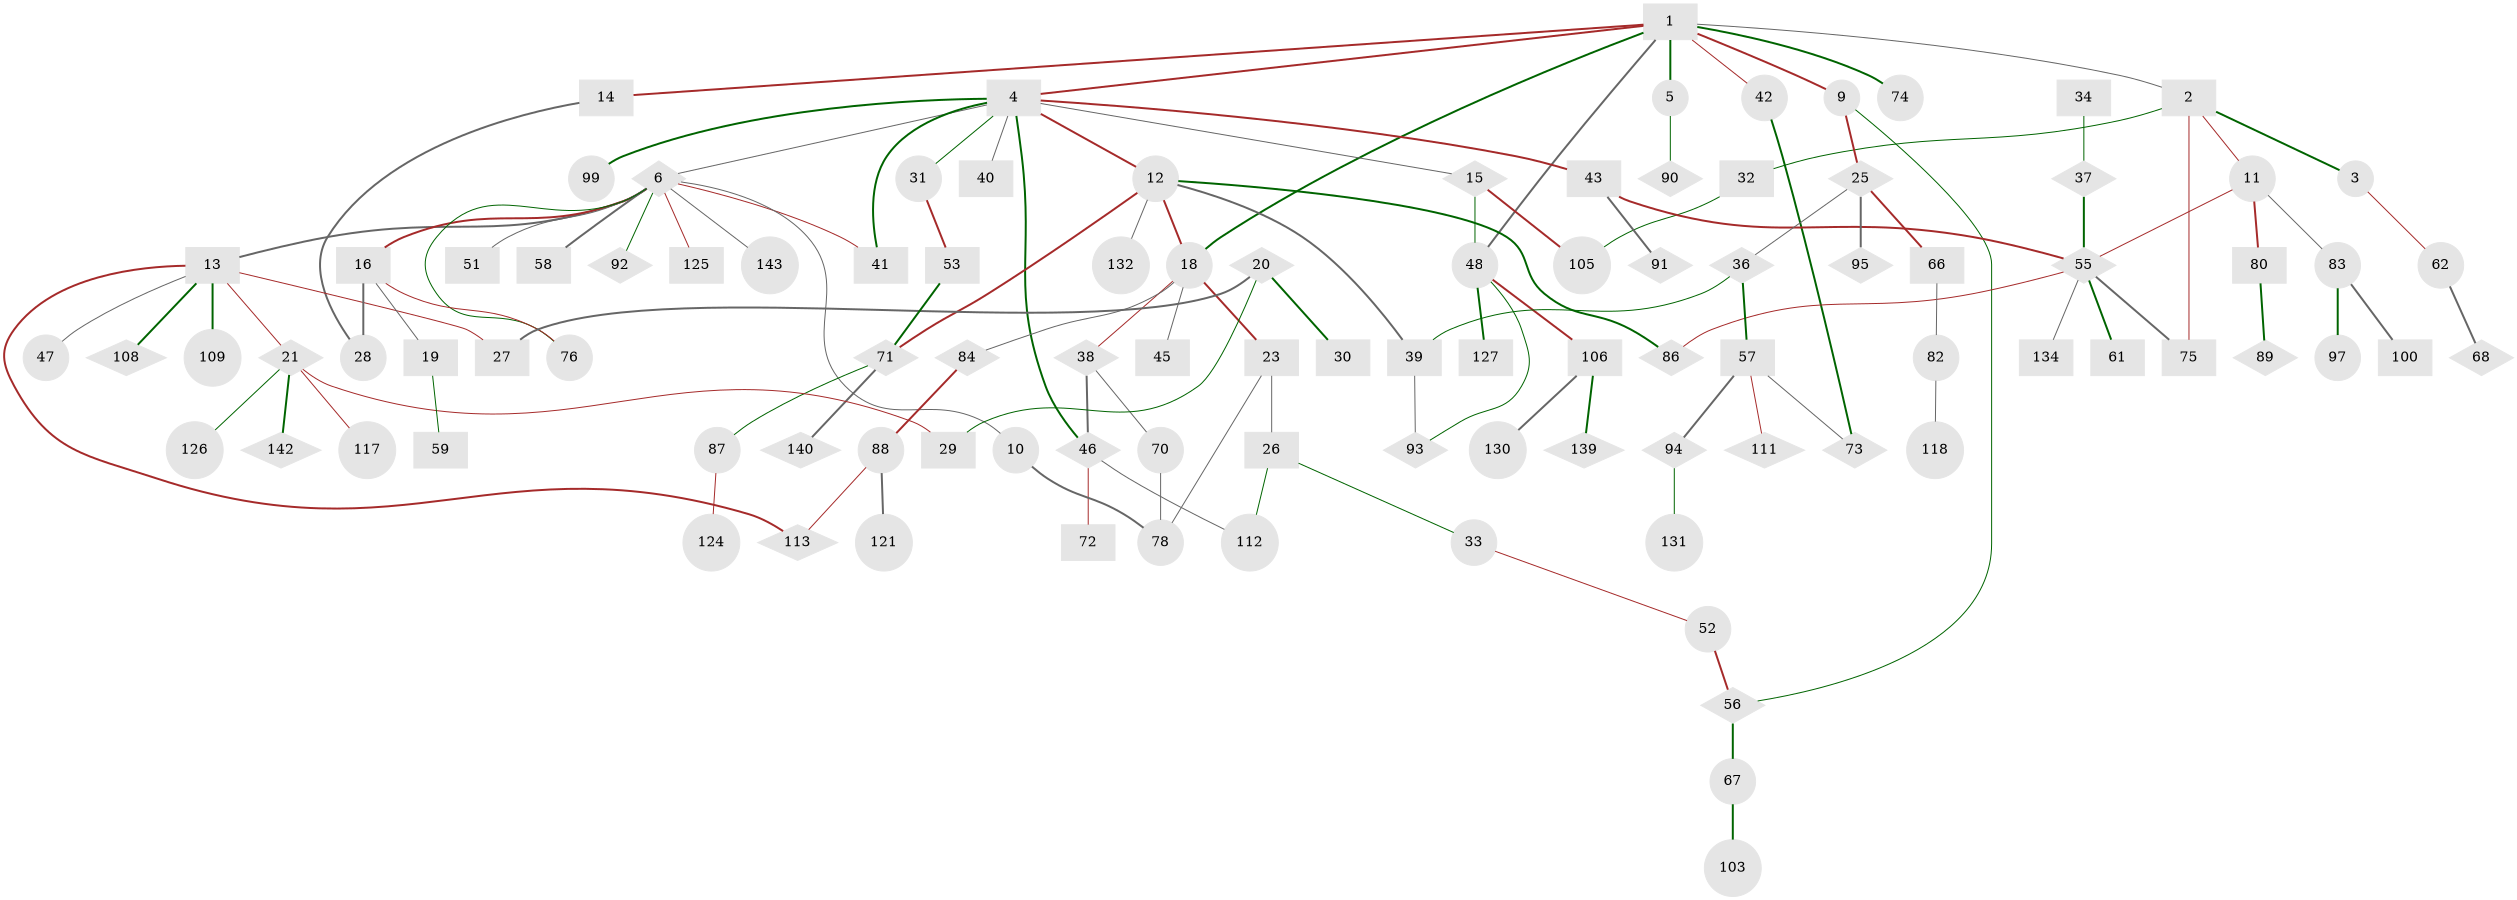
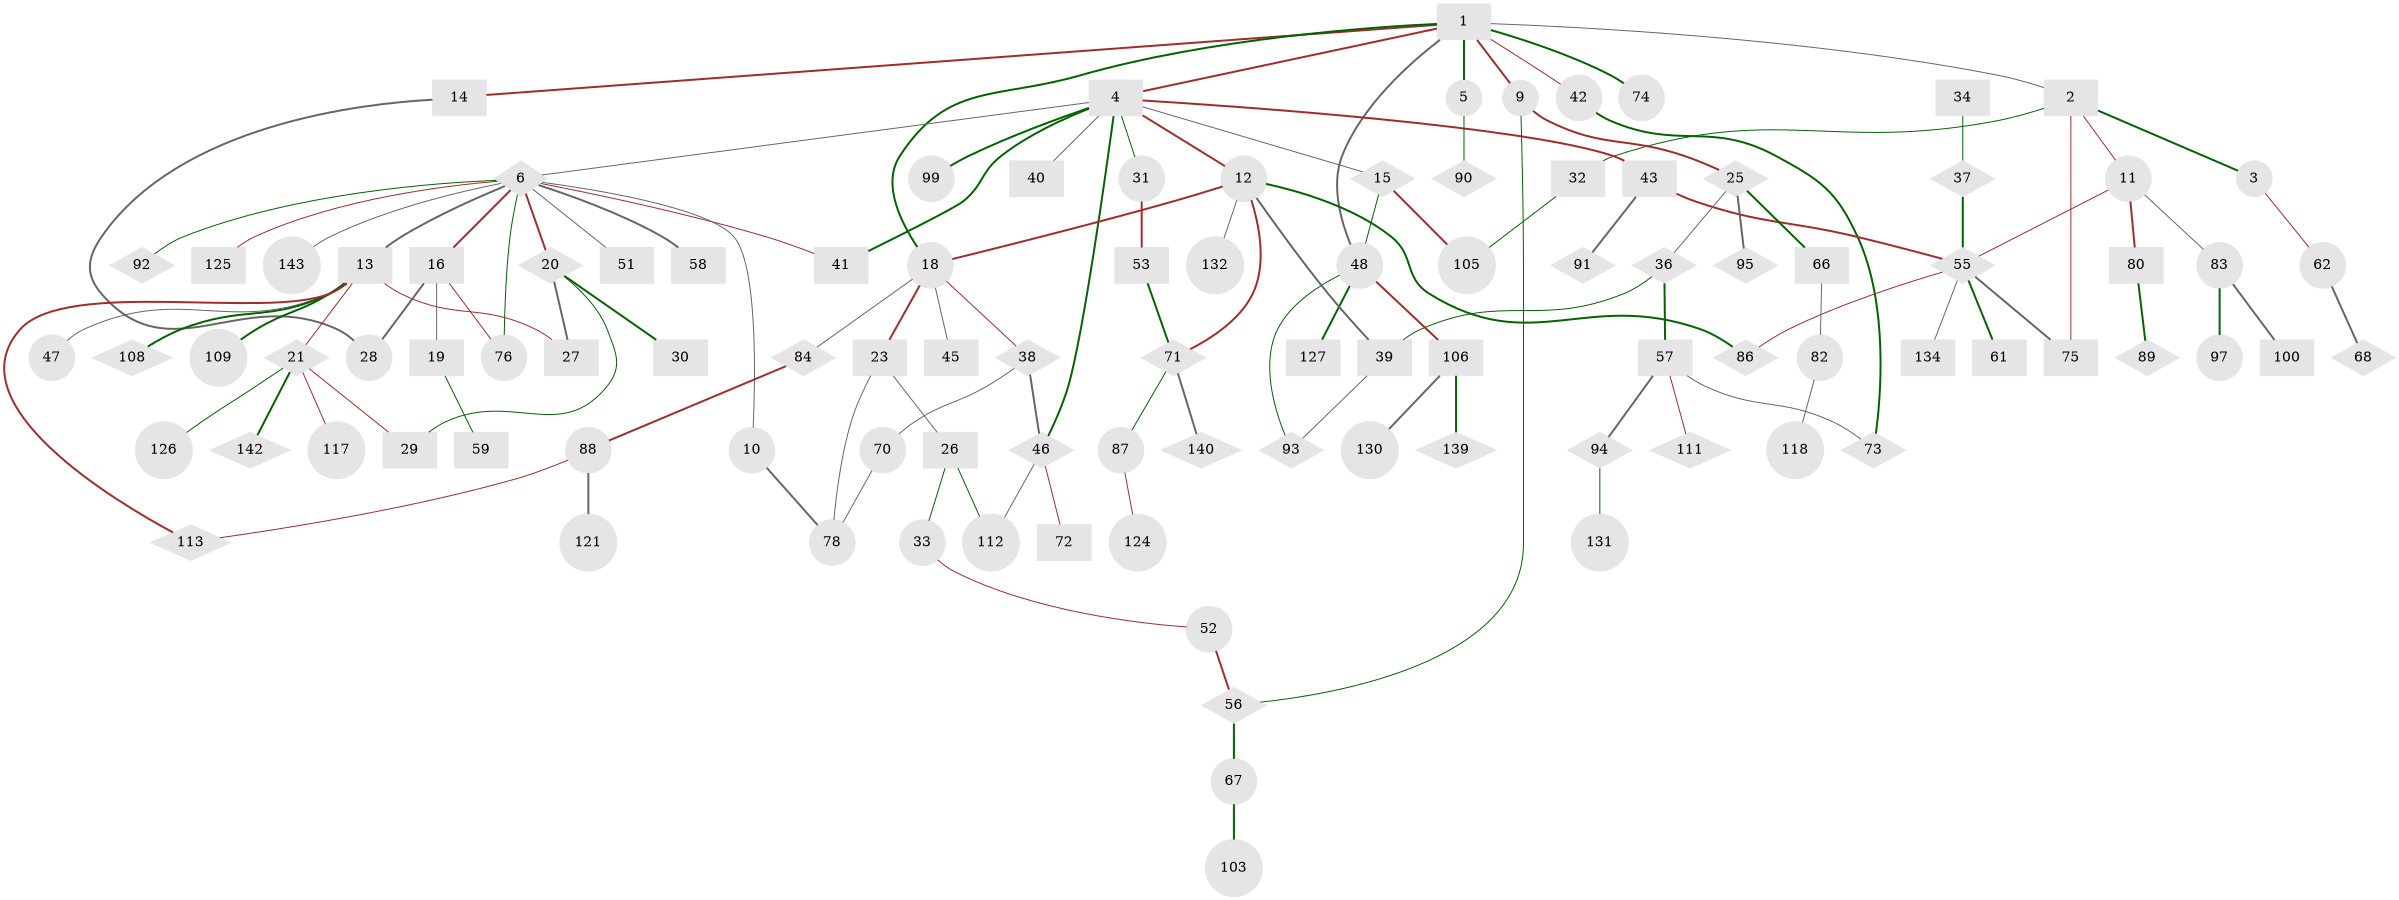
edge "25" -- "66": color brown -> darkgreen
edge "6" -- "20": added
